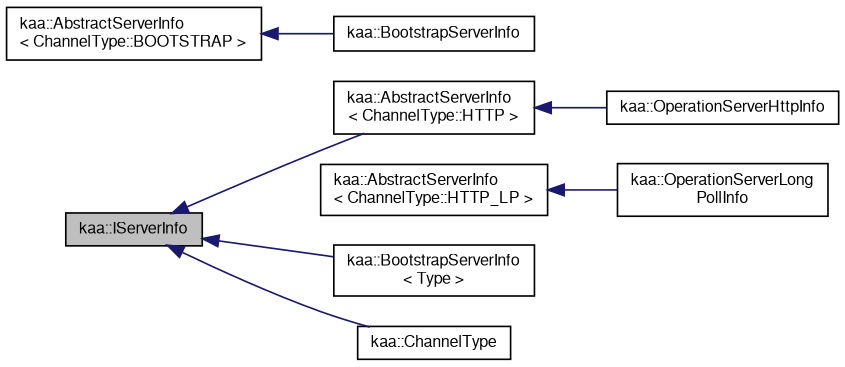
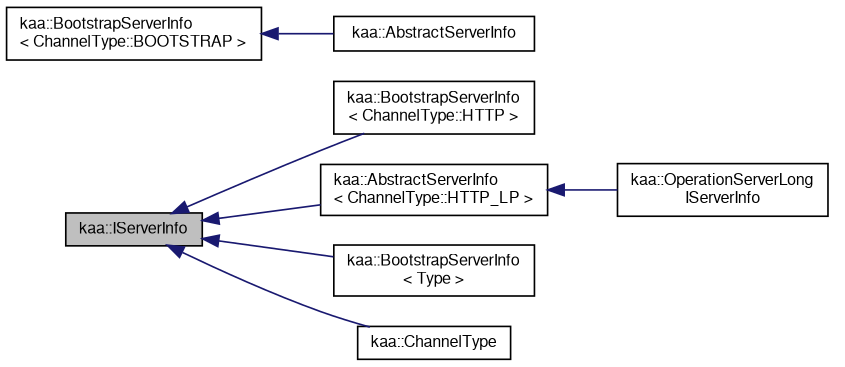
node "kaa::AbstractServerInfo < ChannelType::BOOTSTRAP >": label "kaa::AbstractServerInfo < ChannelType::BOOTSTRAP >" -> "kaa::BootstrapServerInfo < ChannelType::BOOTSTRAP >"
node "kaa::BootstrapServerInfo": label "kaa::BootstrapServerInfo" -> "kaa::AbstractServerInfo"
node "kaa::AbstractServerInfo < ChannelType::HTTP >": label "kaa::AbstractServerInfo < ChannelType::HTTP >" -> "kaa::BootstrapServerInfo < ChannelType::HTTP >"
node "kaa::OperationServerHttpInfo": removed
node "kaa::OperationServerLong PollInfo": label "kaa::OperationServerLong PollInfo" -> "kaa::OperationServerLong IServerInfo"
edge "kaa::AbstractServerInfo < ChannelType::HTTP_LP >" -> "kaa::IServerInfo": added
